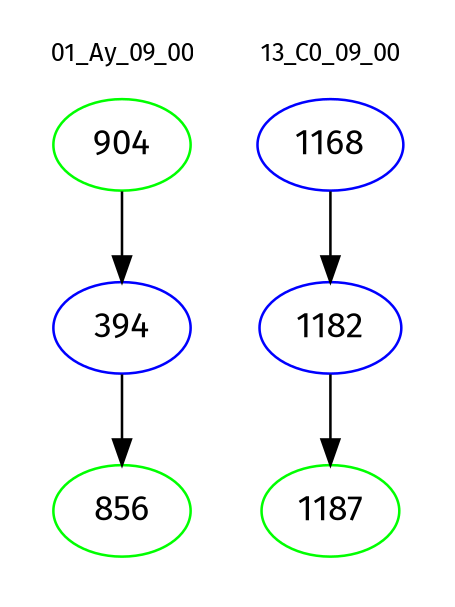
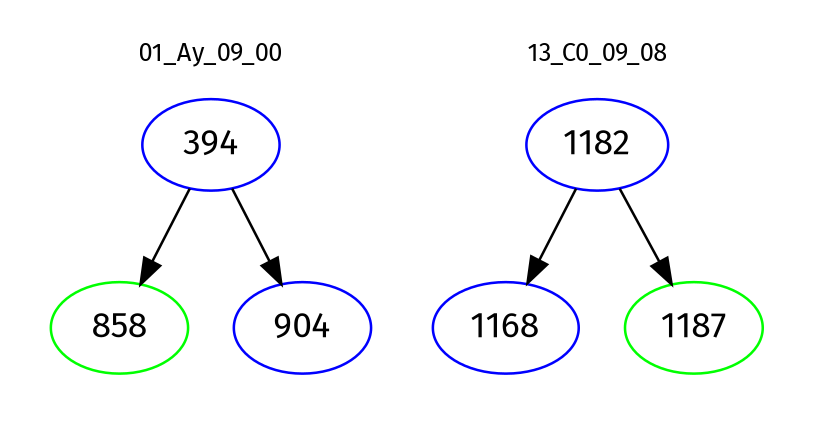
cluster "13_C0_09_00": label "13_C0_09_00" -> "13_C0_09_08"
node "904": color green -> blue
edge "904" -> "394": reversed
edge "1168" -> "1182": reversed
node "856": label "856" -> "858"
